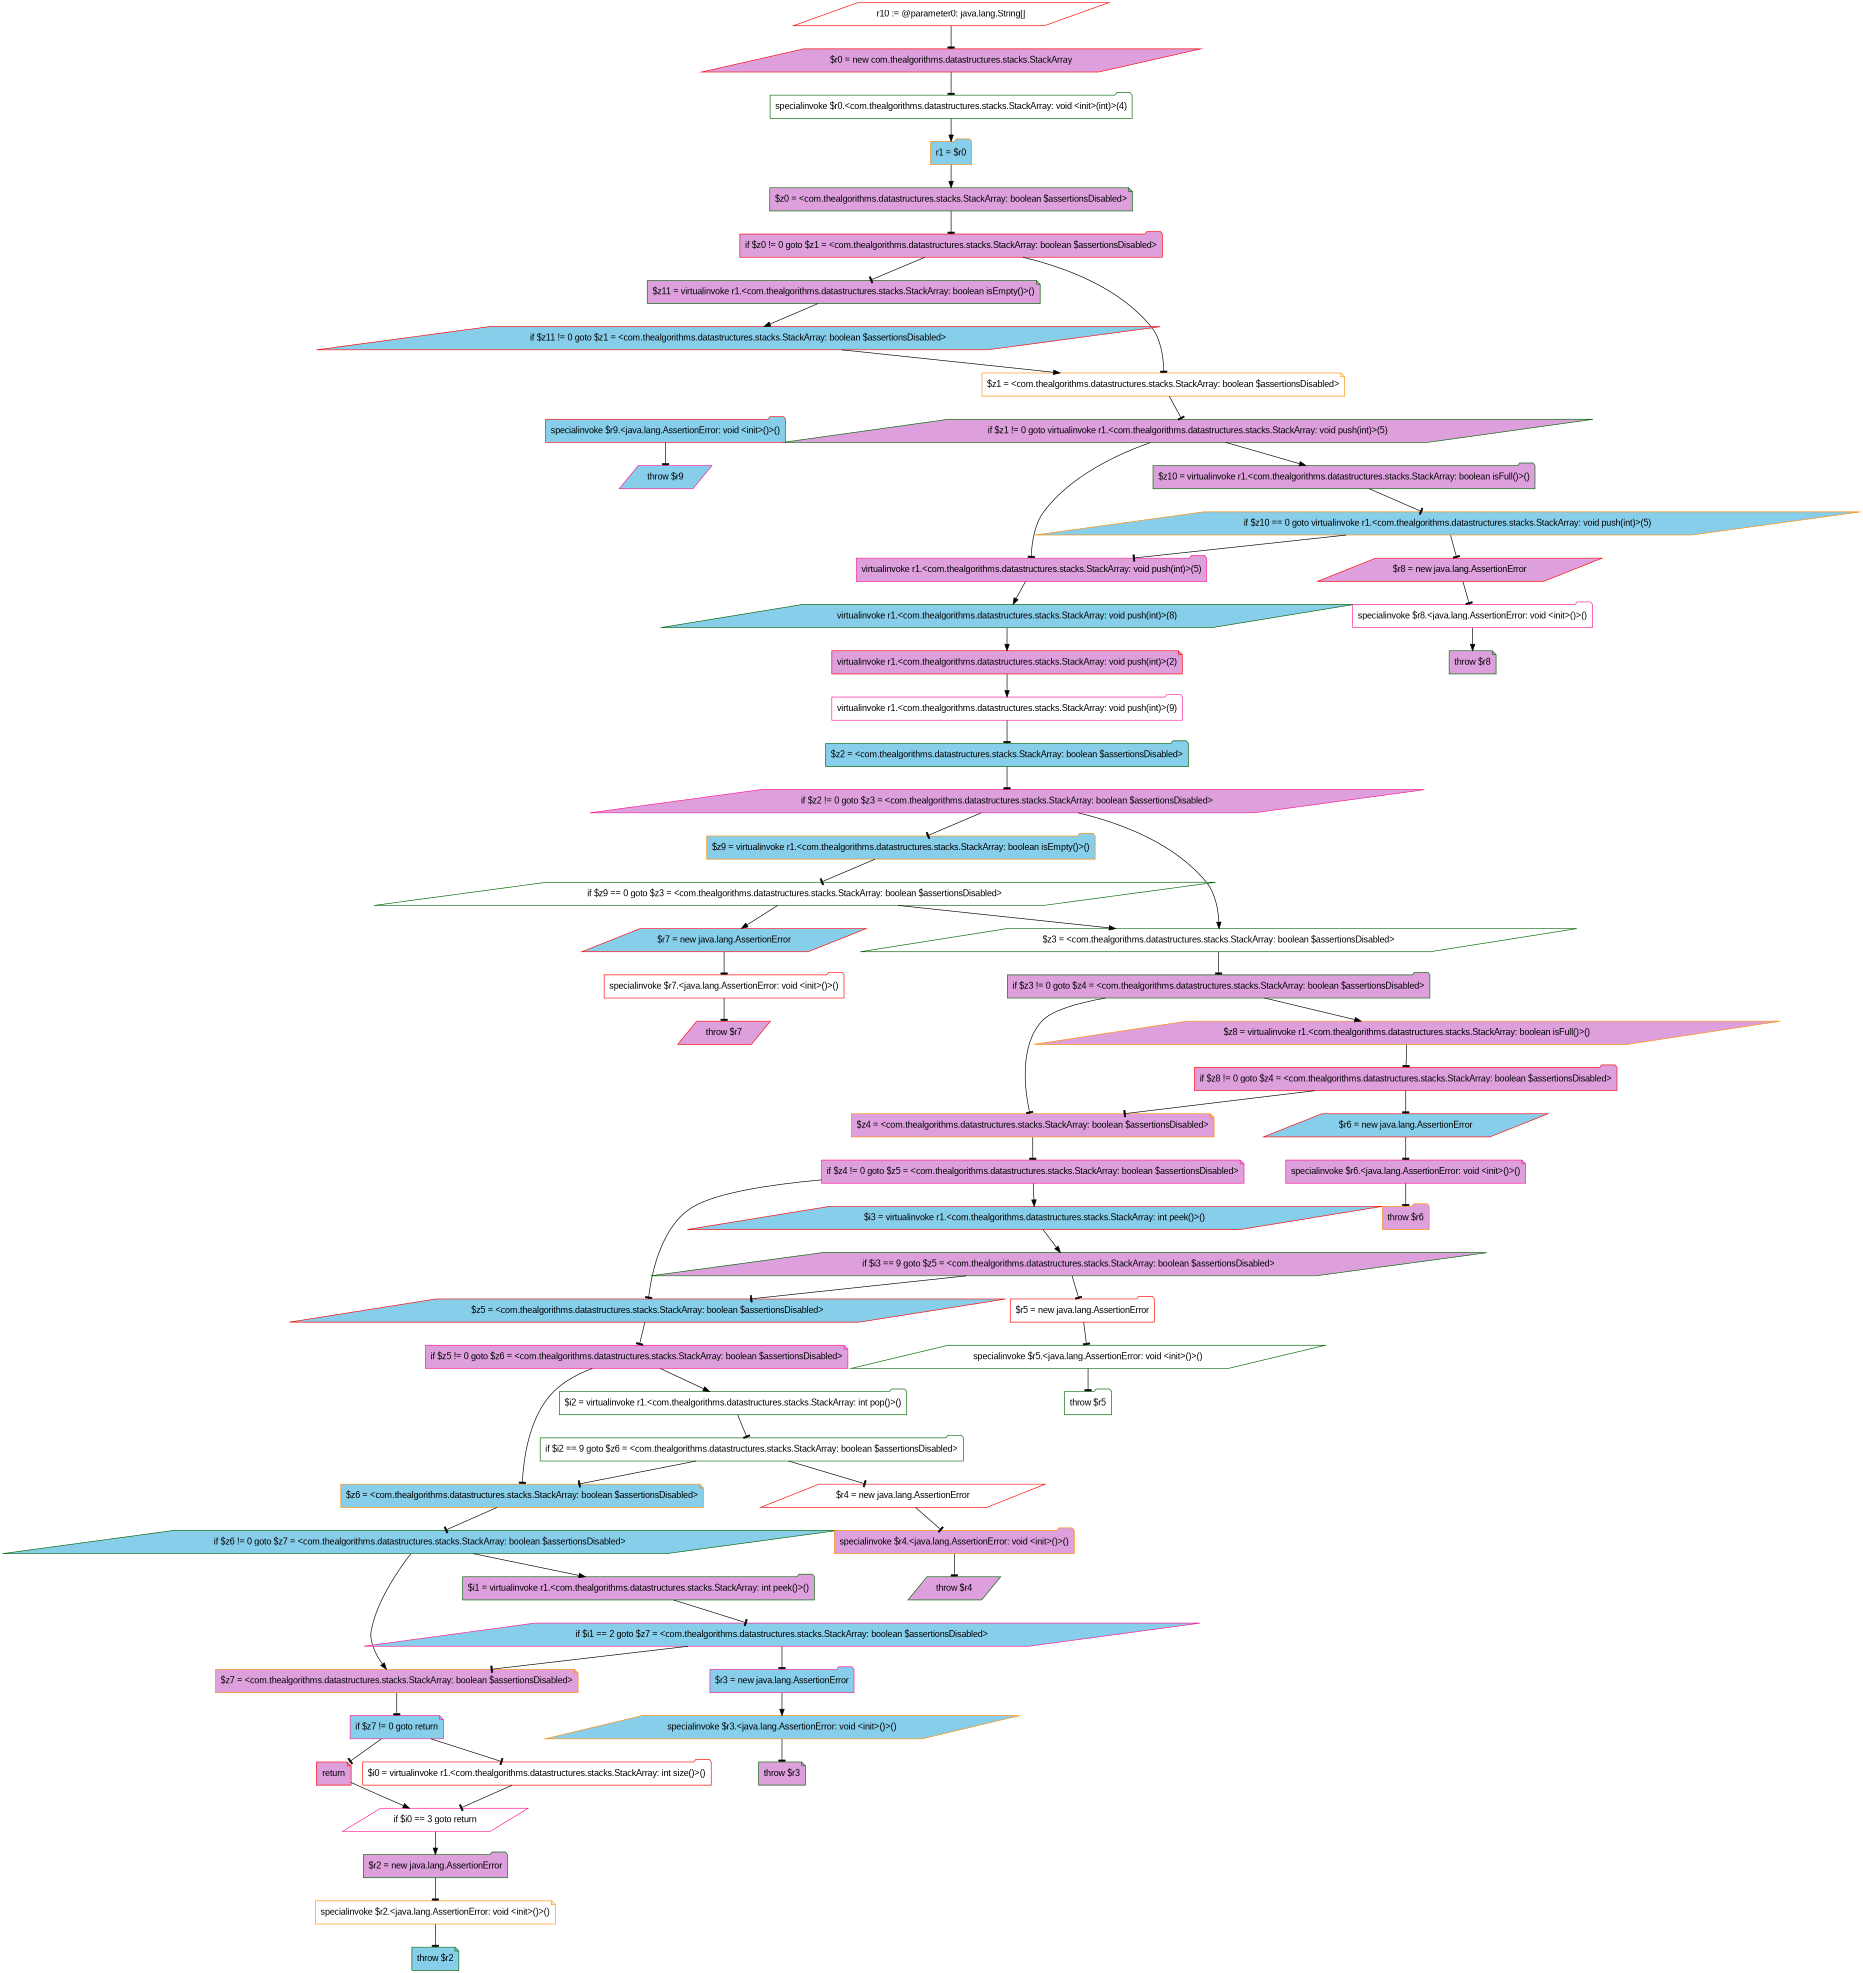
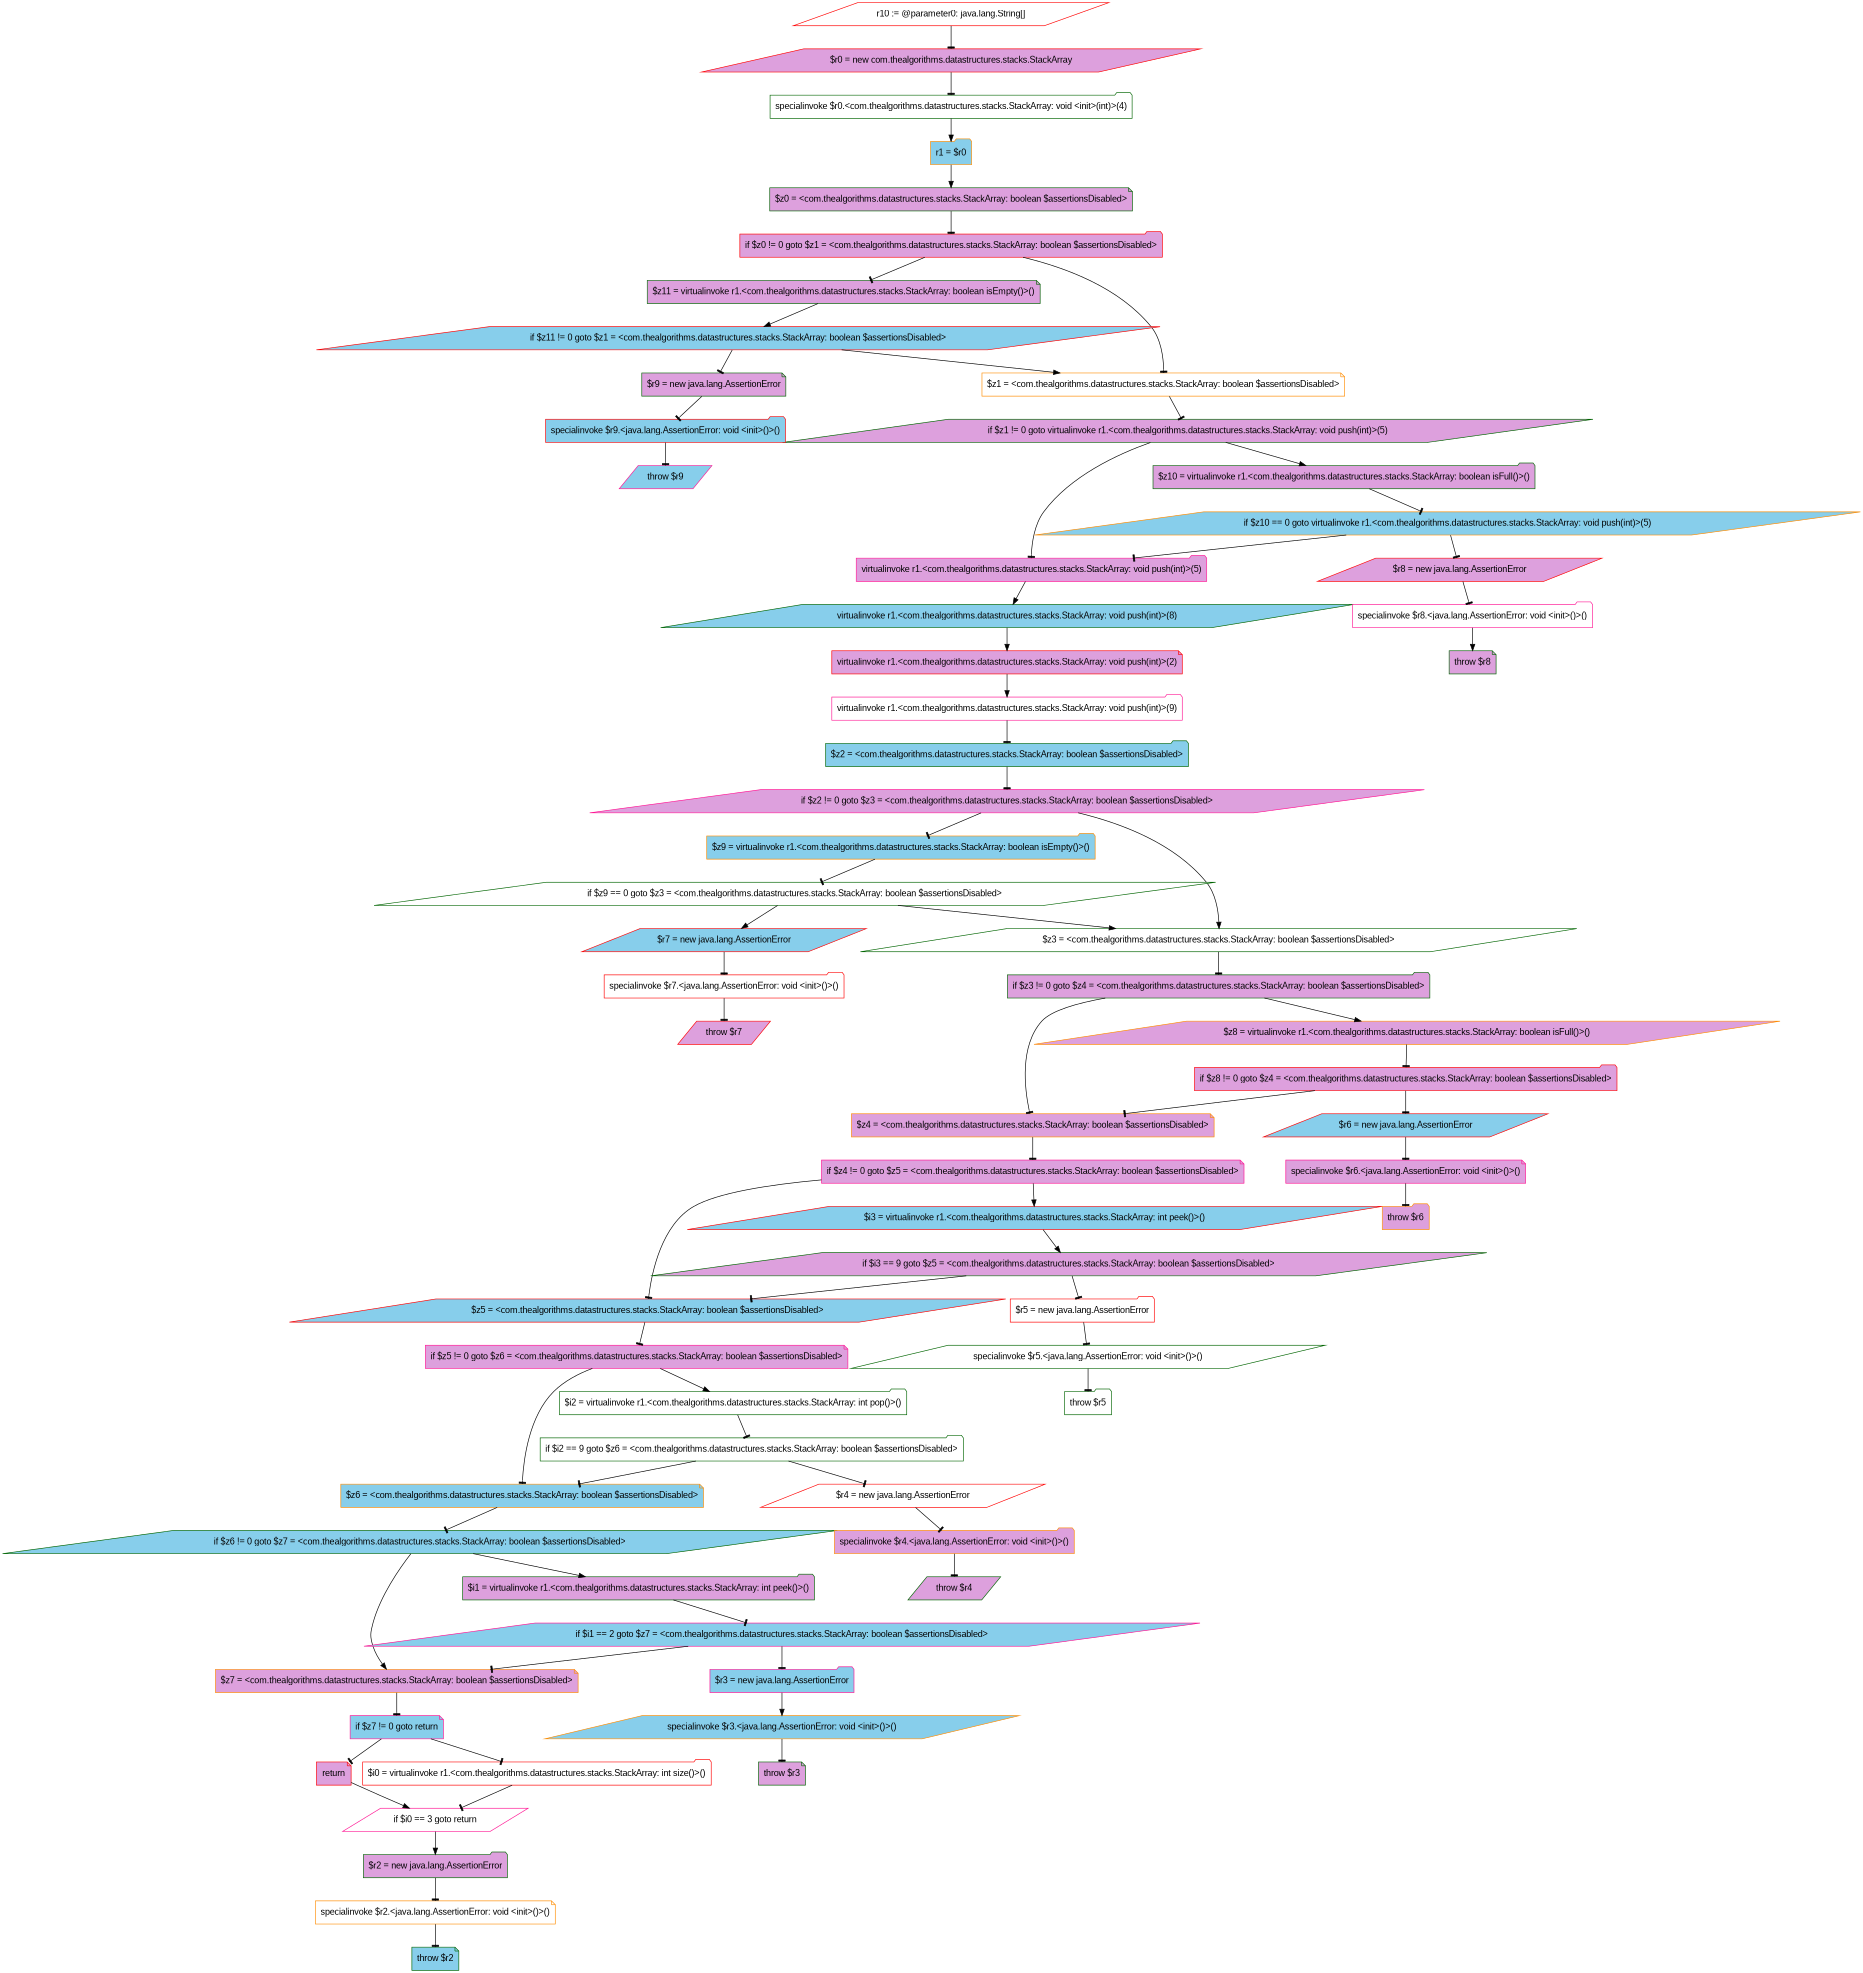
node "$r9 = new java.lang.AssertionError": added
